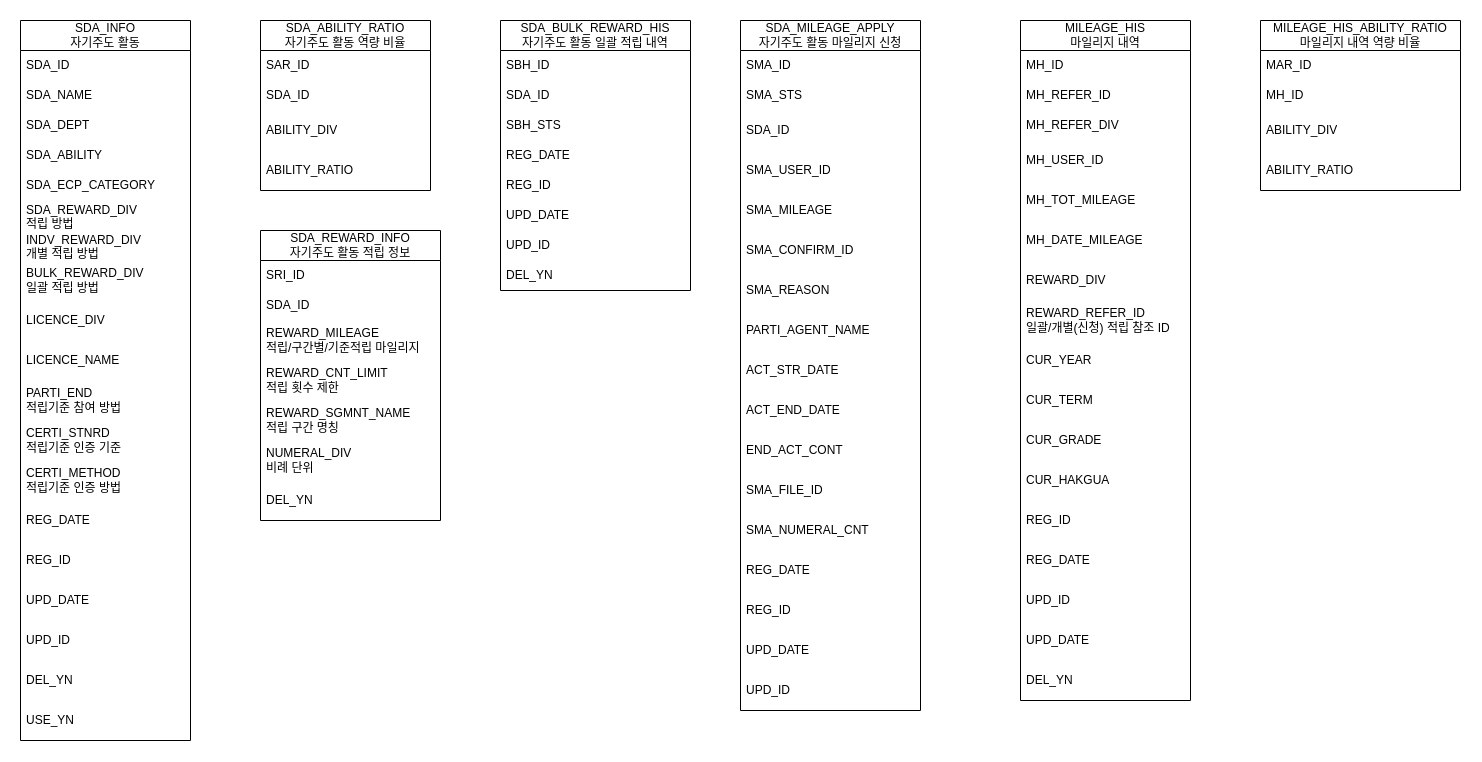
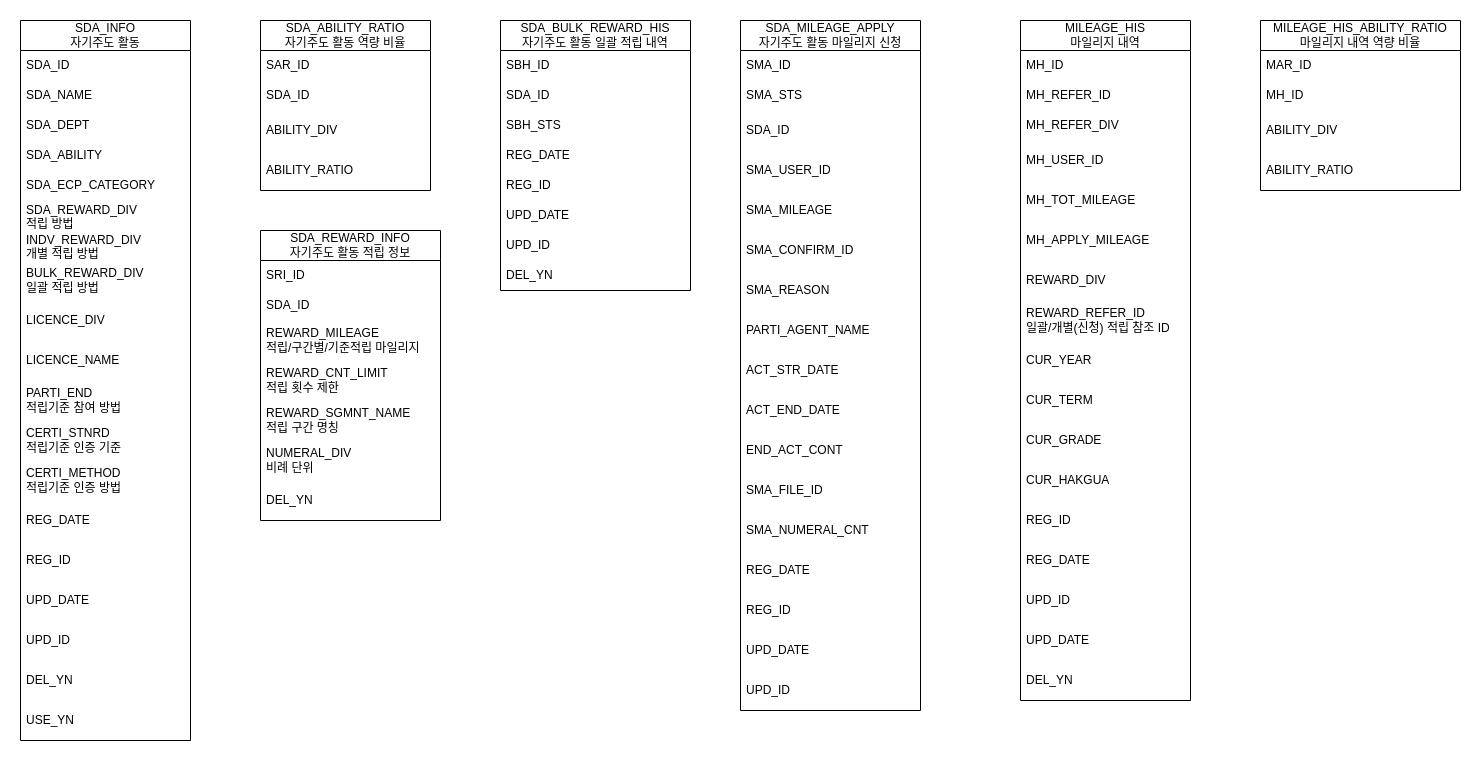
node "MH_DATE_MILEAGE": label "MH_DATE_MILEAGE" -> "MH_APPLY_MILEAGE"
